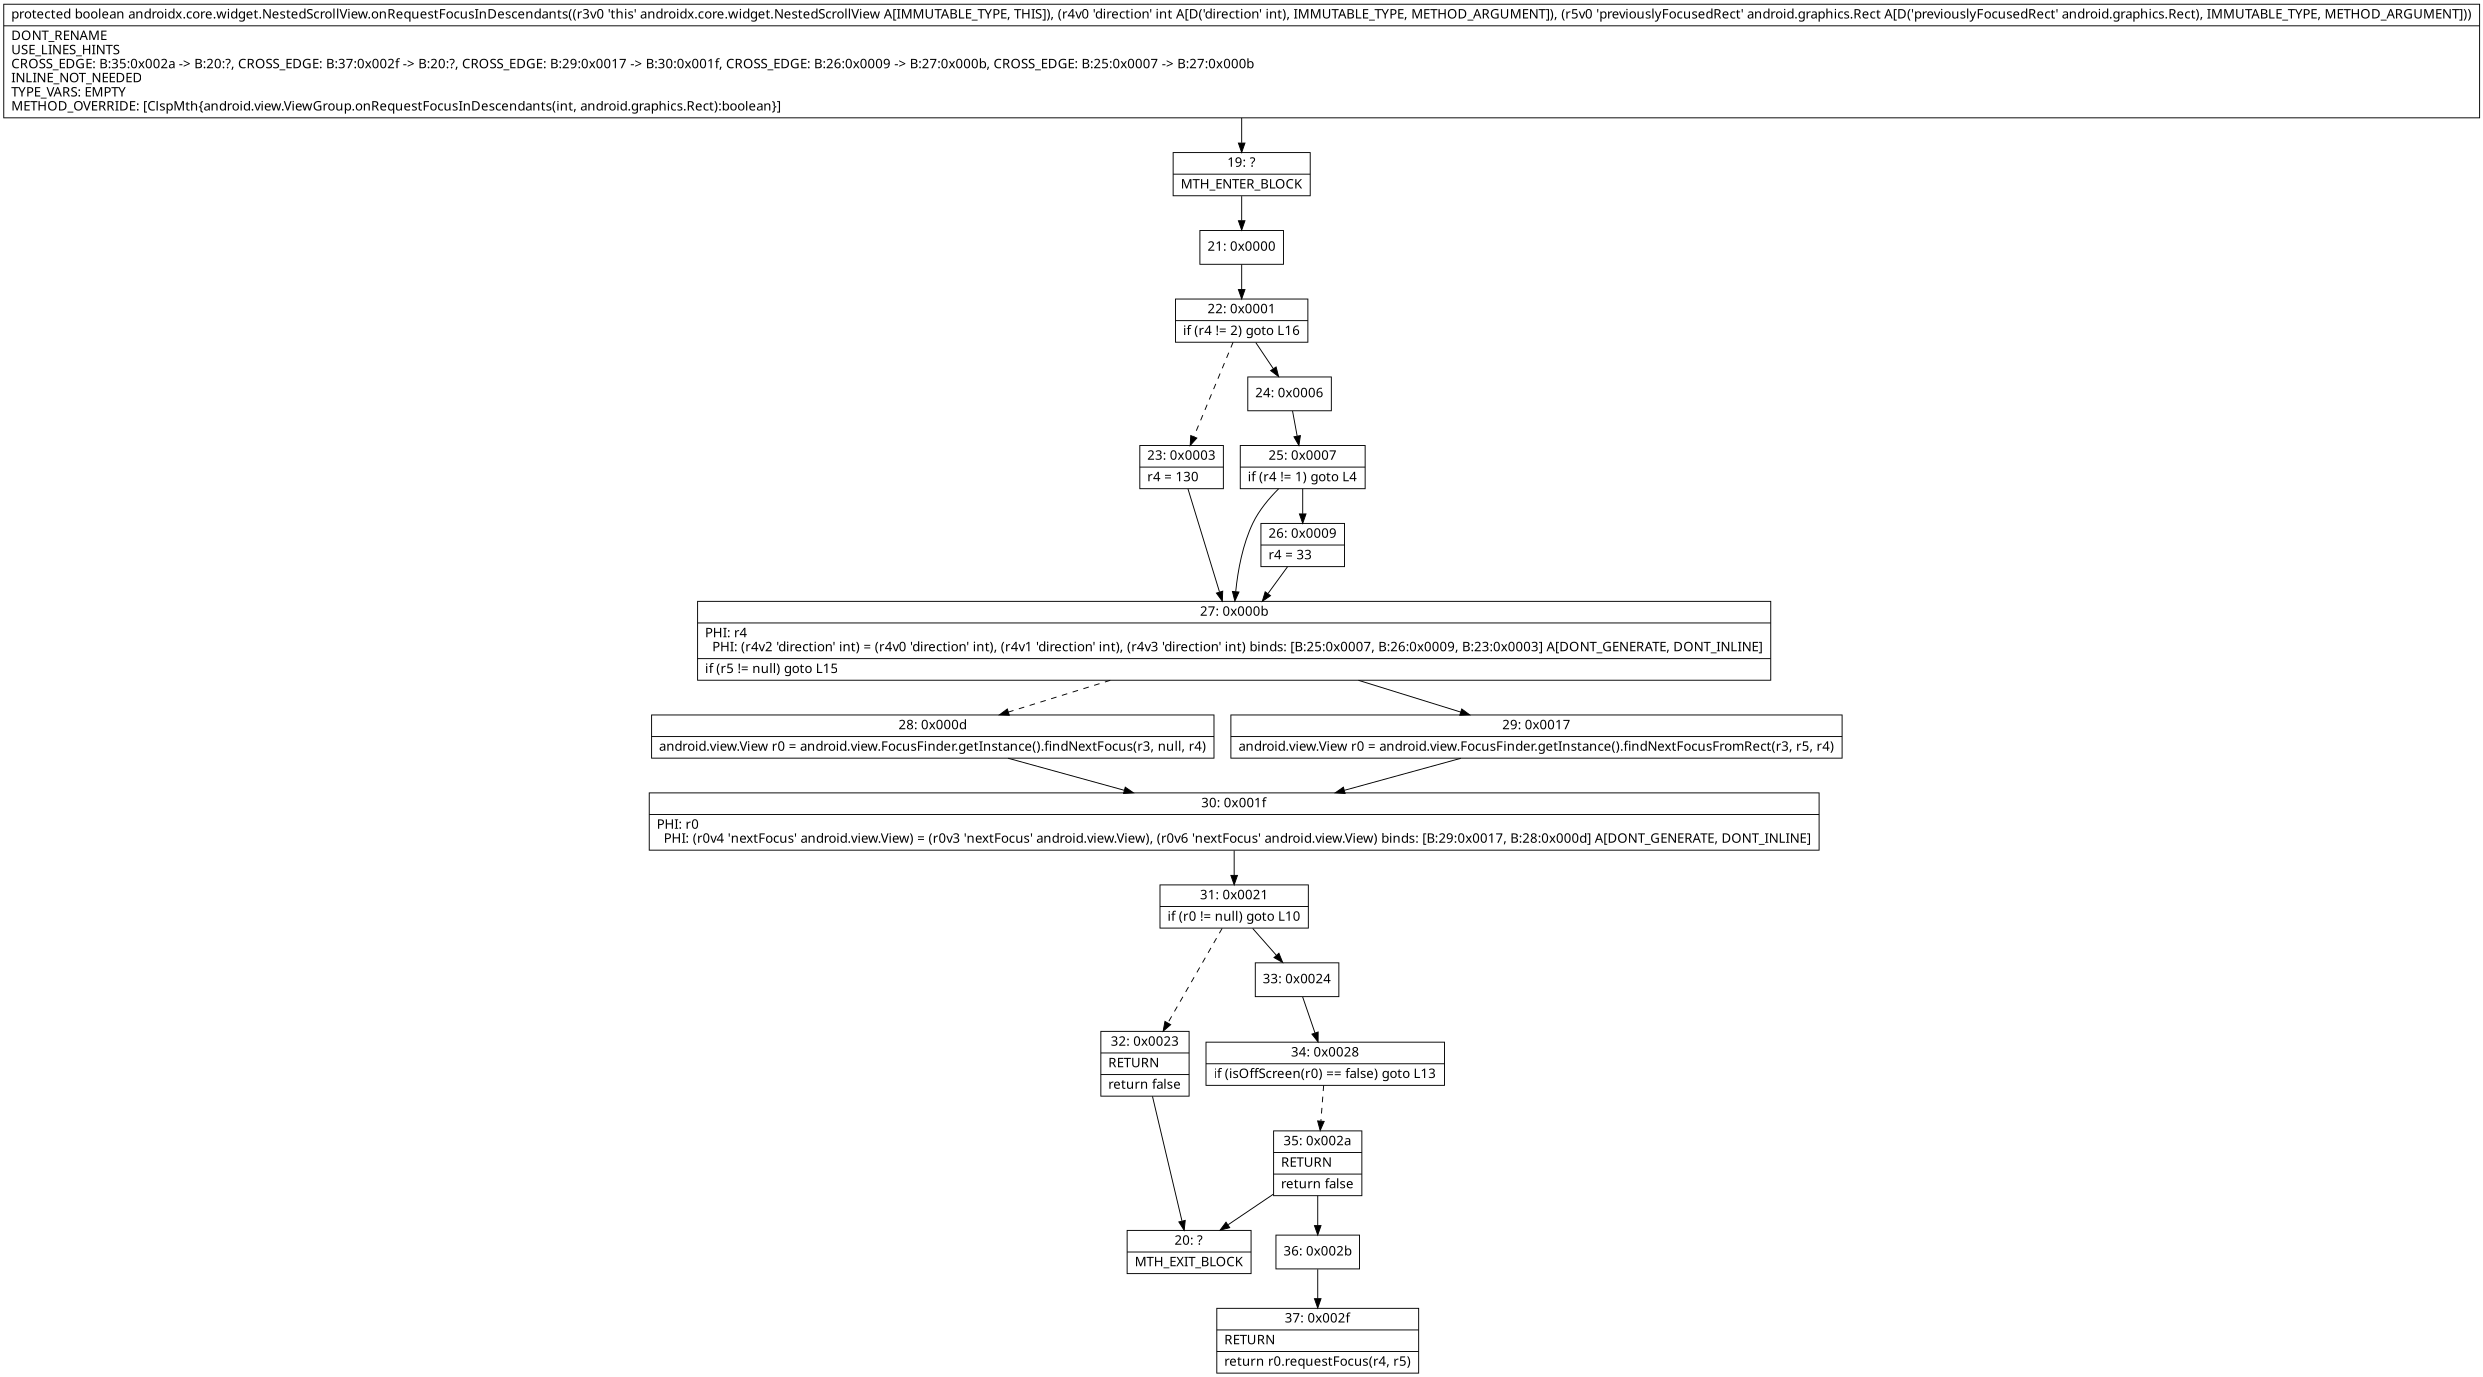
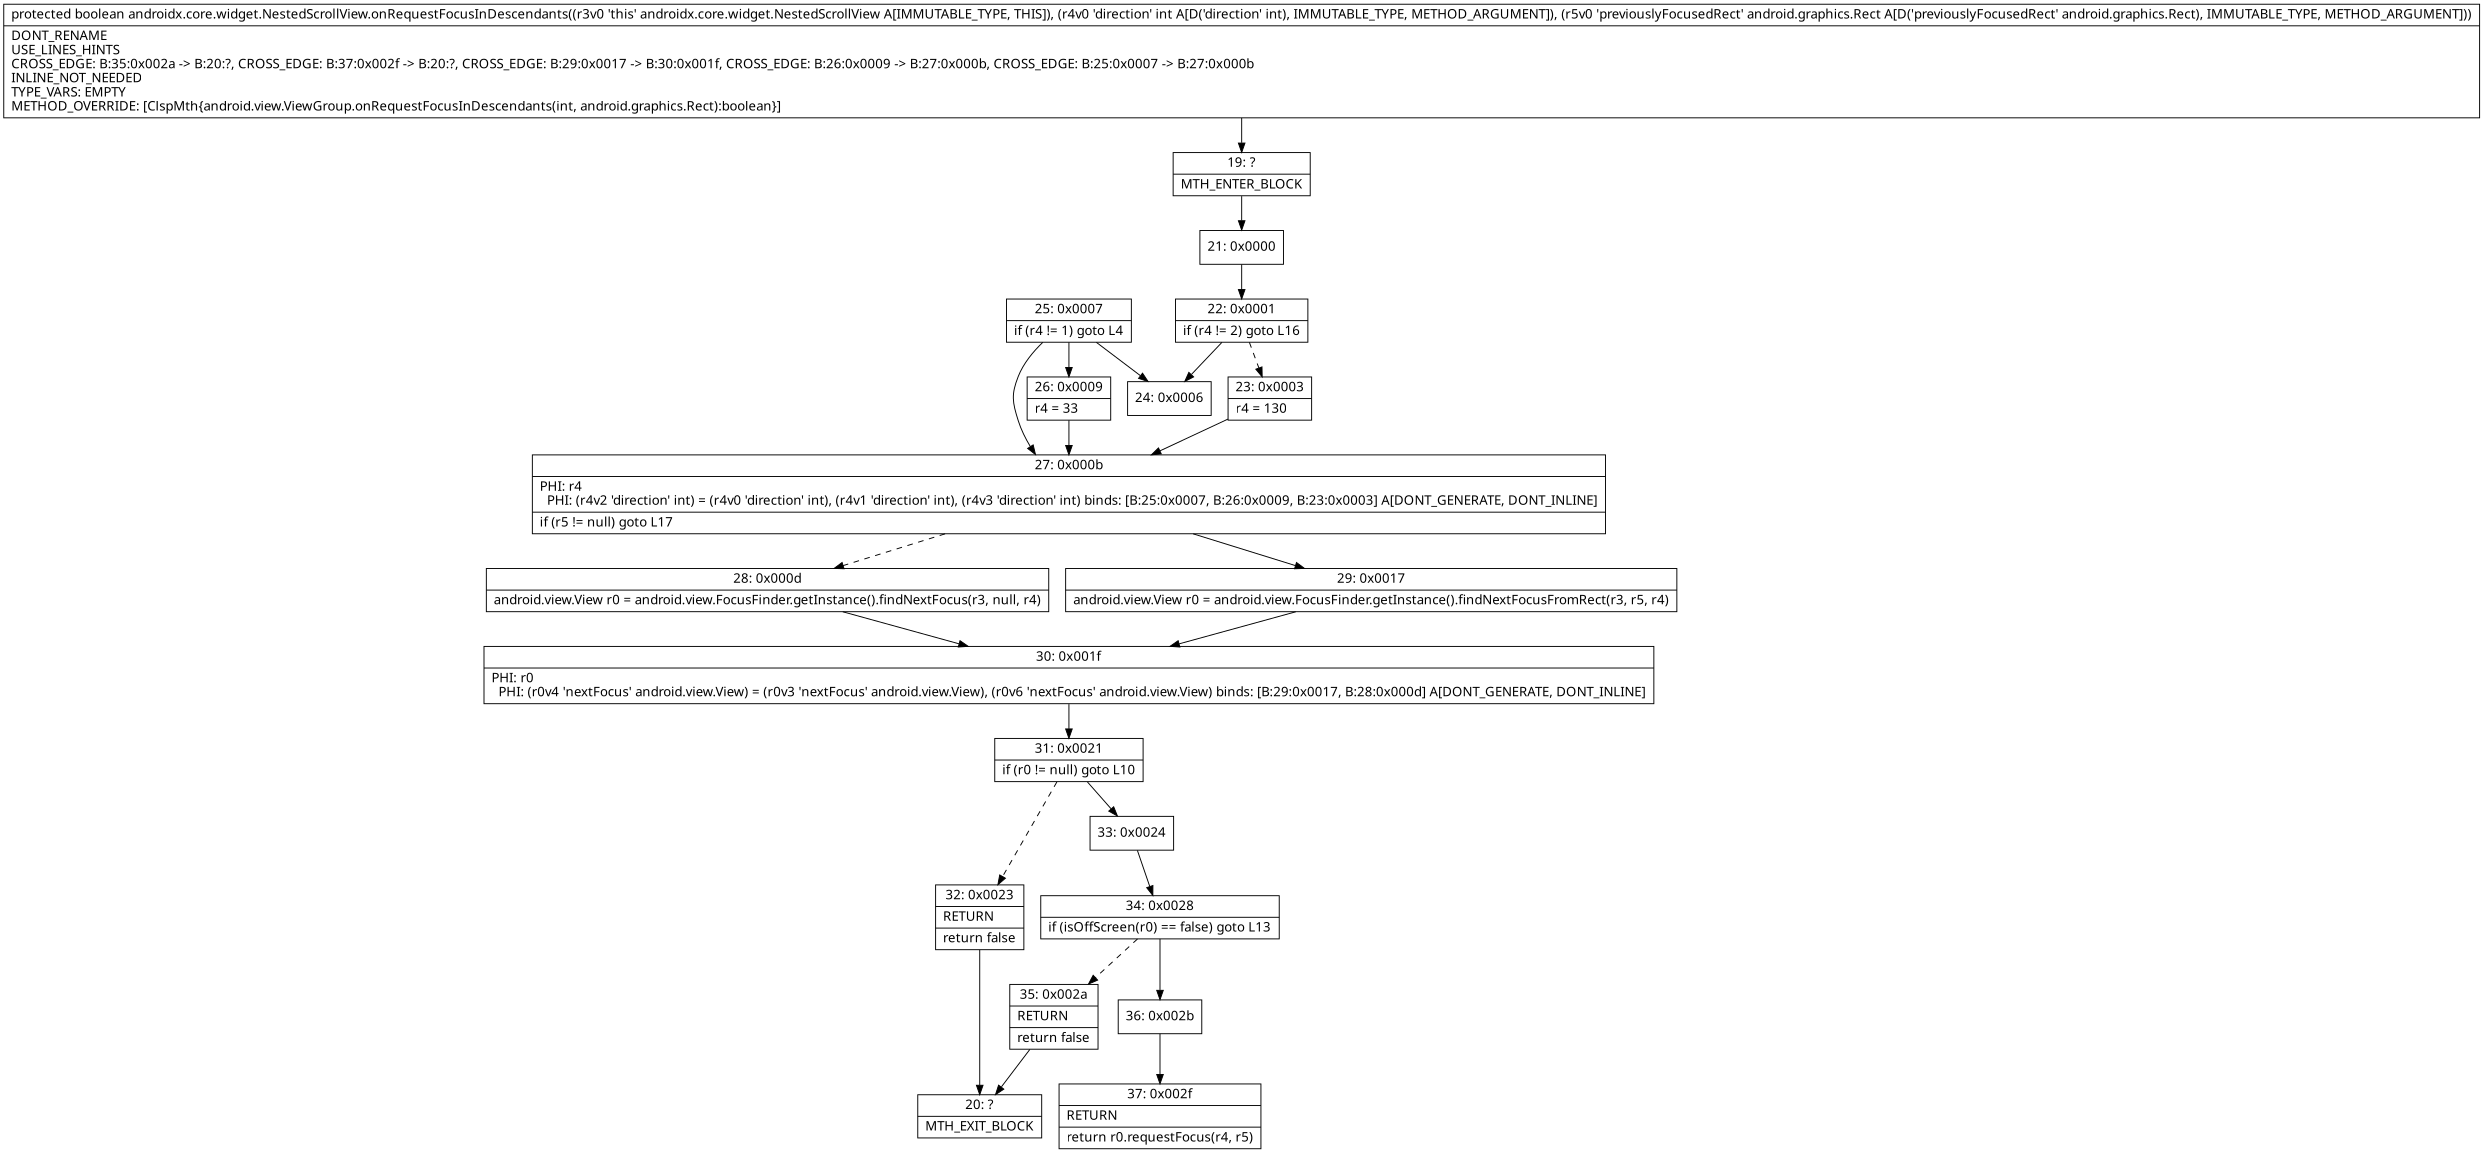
edge "24: 0x0006" -> "25: 0x0007": reversed
node "27: 0x000b": text "if (r5 != null) goto L15" -> "if (r5 != null) goto L17"
edge "35: 0x002a" -> "36: 0x002b": now "34: 0x0028" -> "36: 0x002b"
